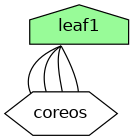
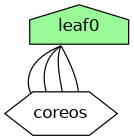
node "leaf1": label "leaf1" -> "leaf0"
